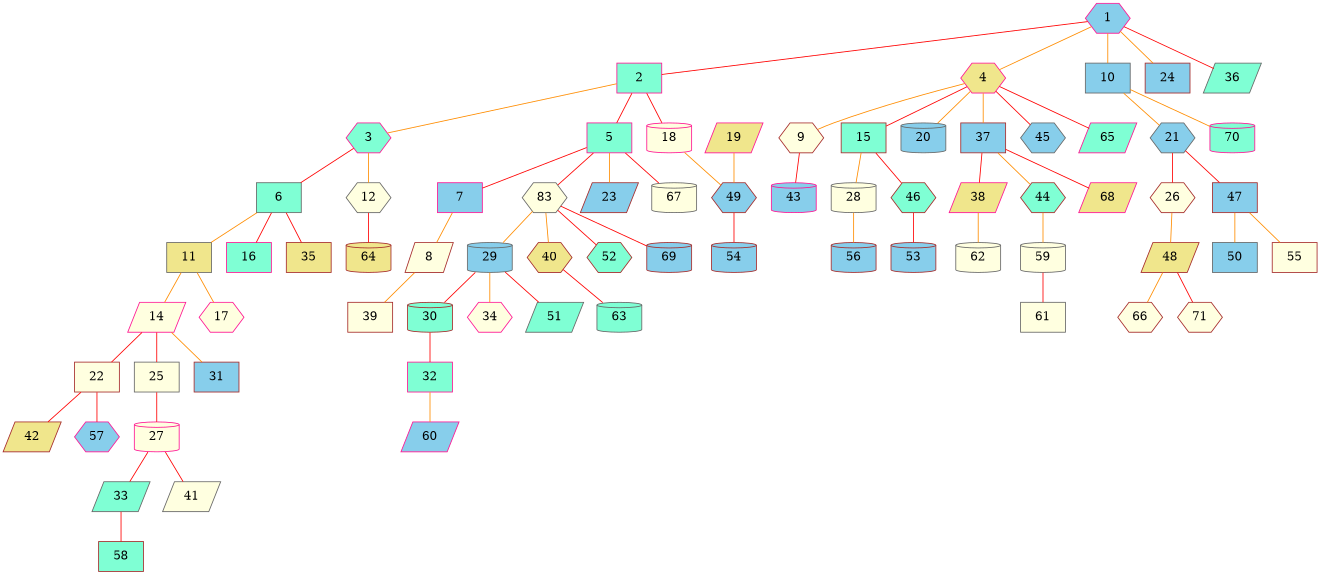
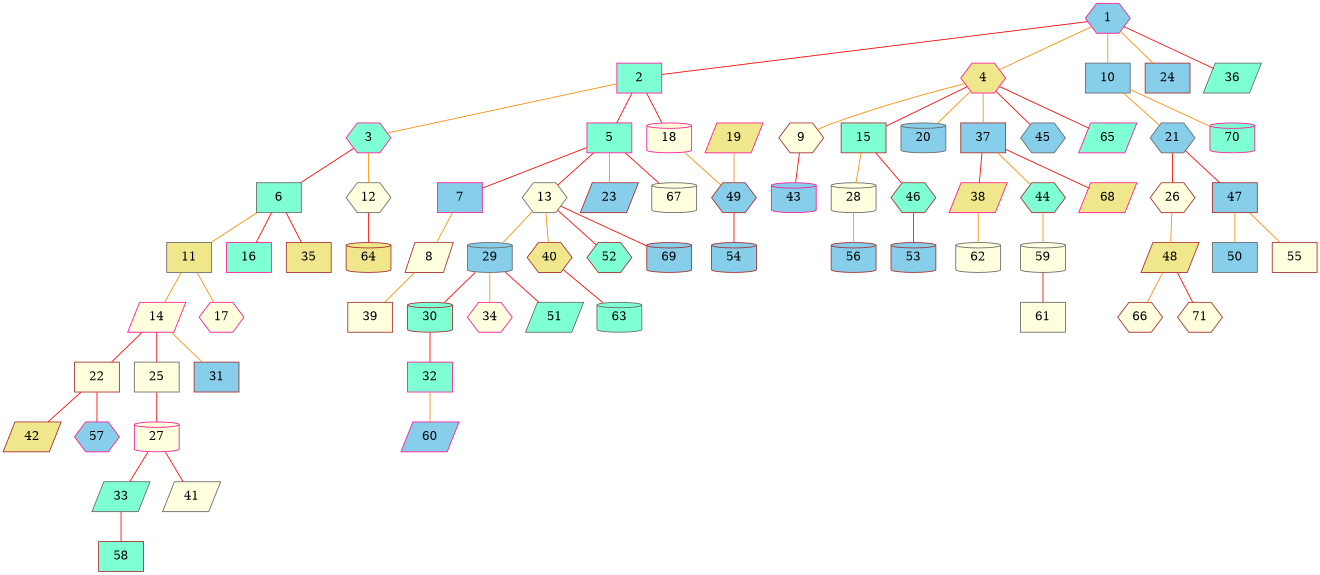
node "83": label "83" -> "13"
